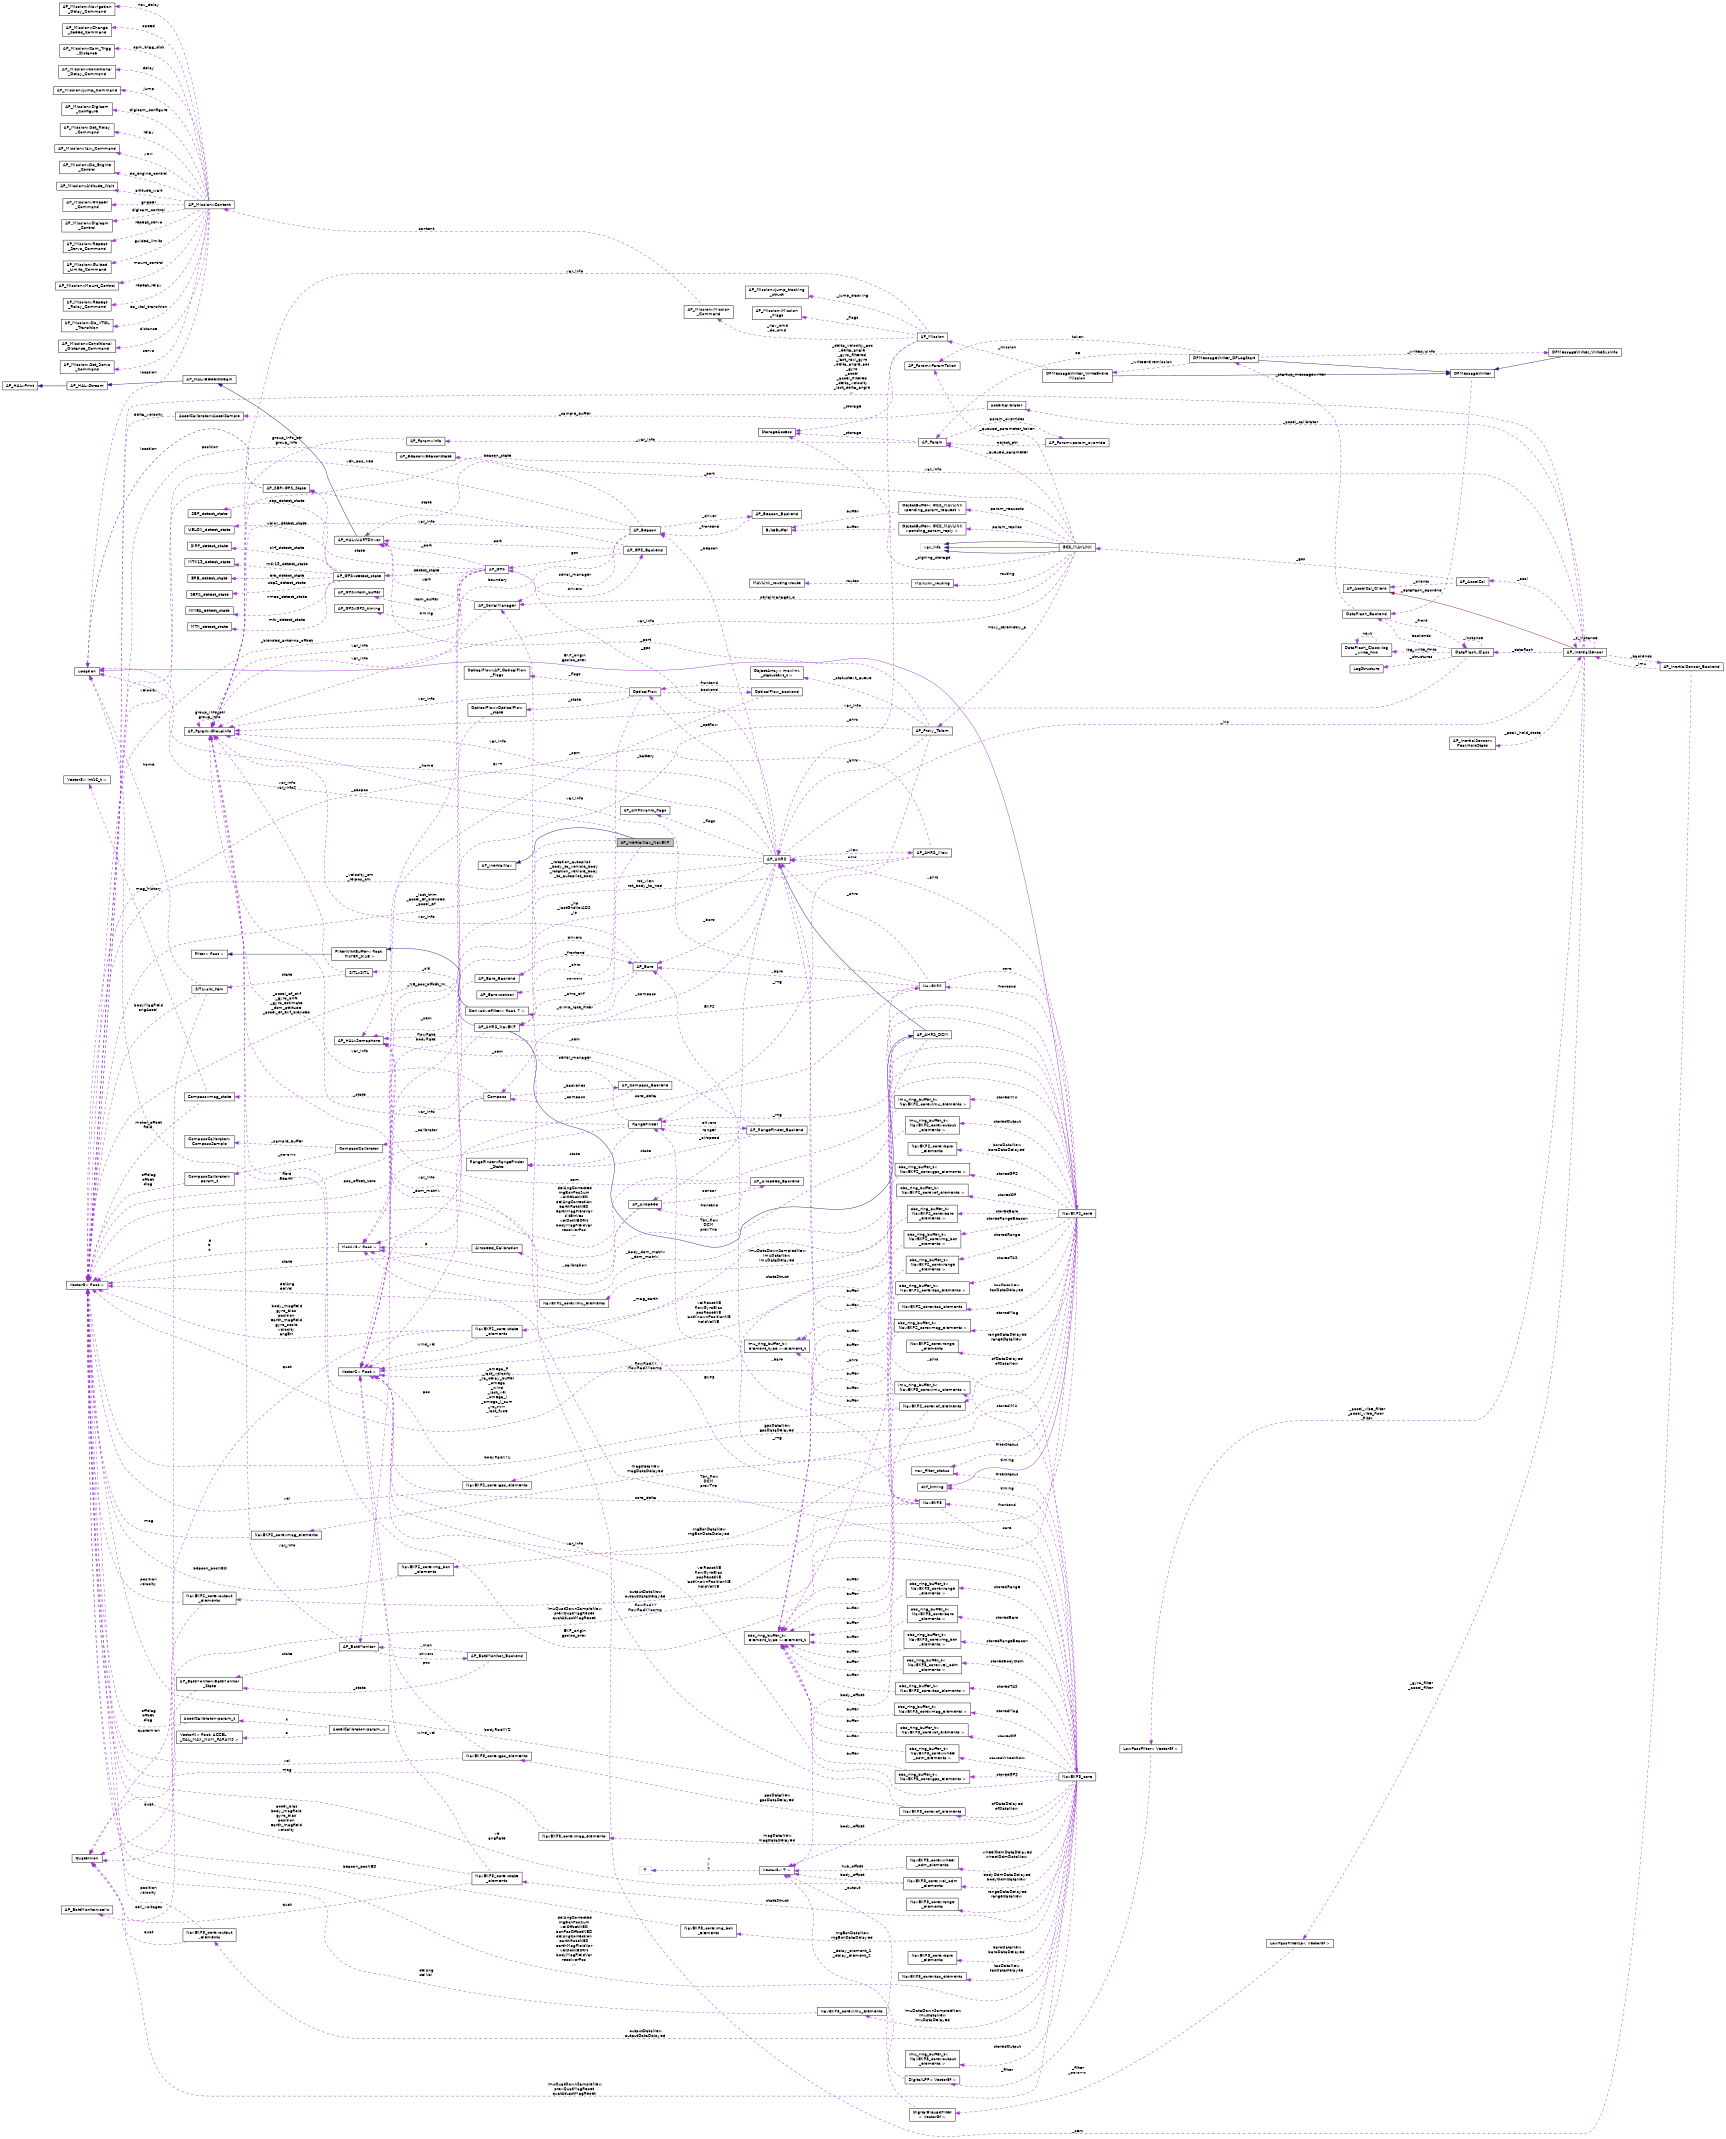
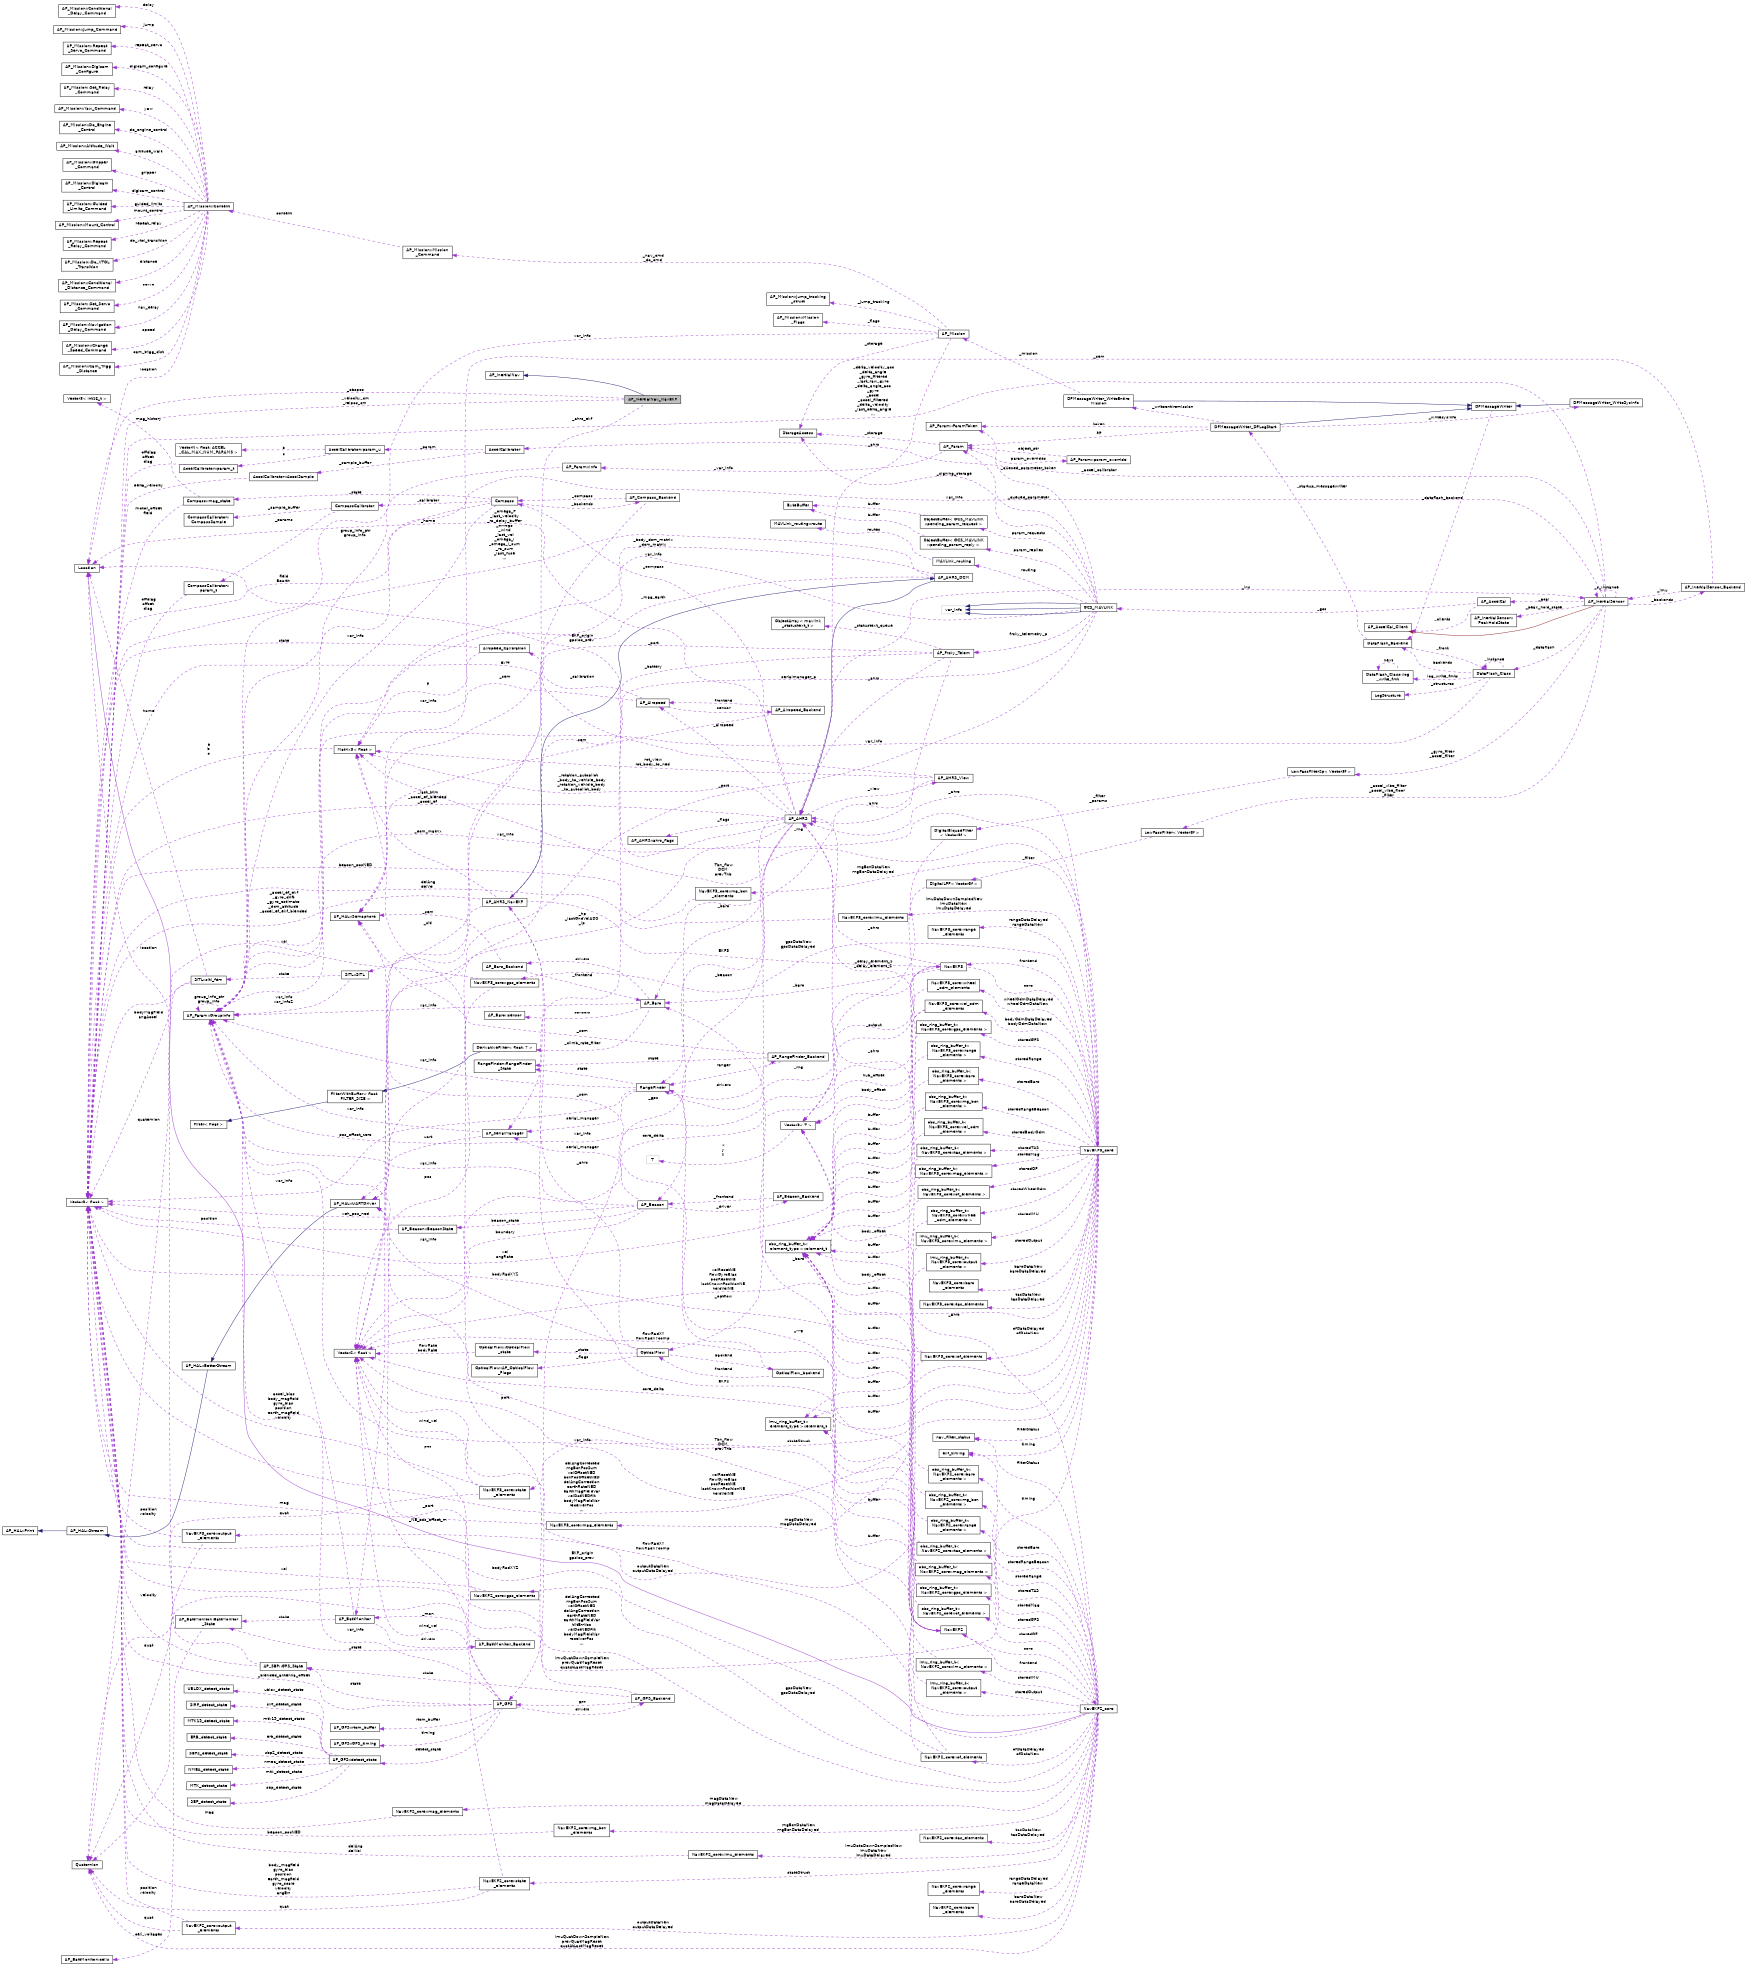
edge "AccelCalibrator" -> "AccelCalibrator::param_u": added, label "_param"
edge "AP_SBP::GPS_State" -> "Location": color midnightblue -> darkorchid3
edge "NavEKF2_core" -> "ekf_timing": style solid -> dashed
edge "imu_ring_buffer_t< NavEKF3_core::output _elements >" -> "imu_ring_buffer_t< element_type >::element_t": added, label "buffer"
